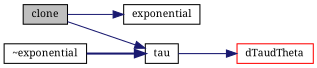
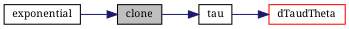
edge "clone" -> "exponential": reversed
node "~exponential": removed
